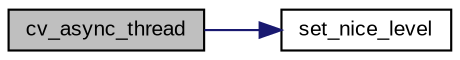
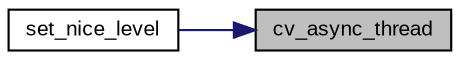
edge "cv_async_thread" -> "set_nice_level": reversed
